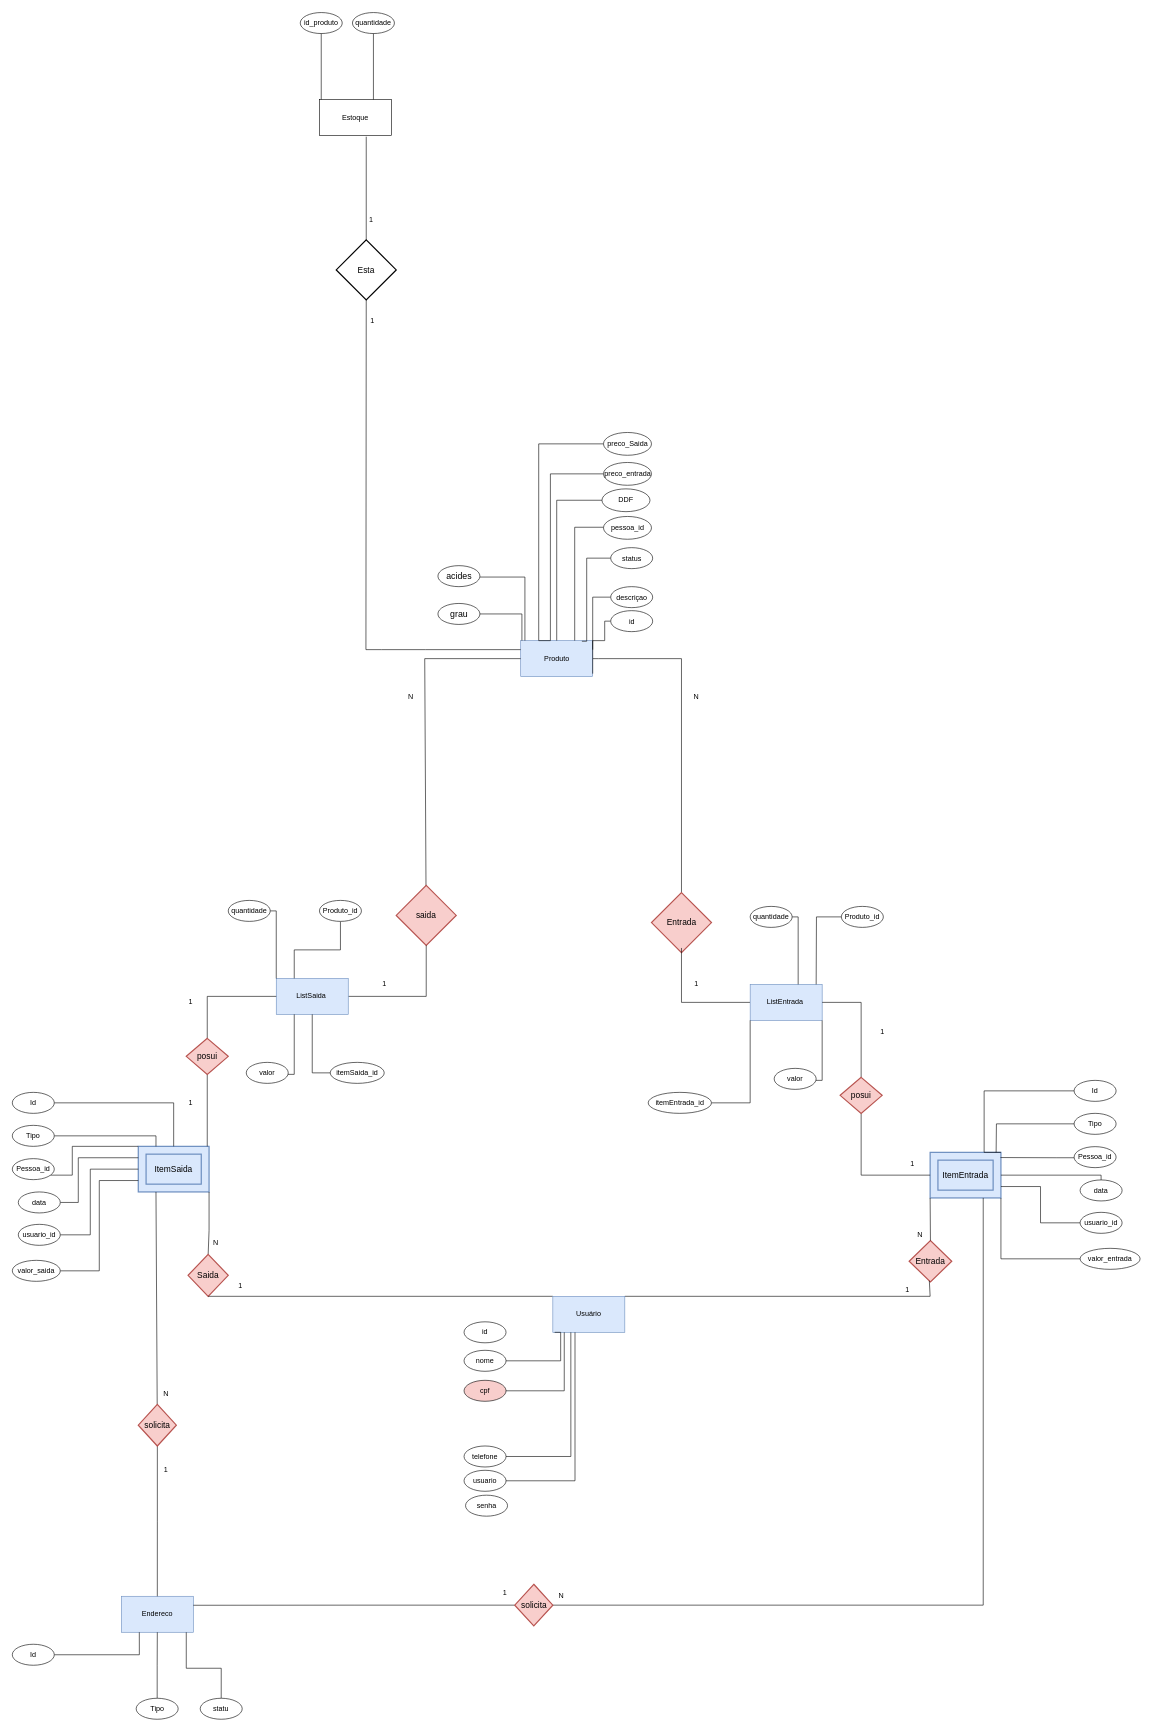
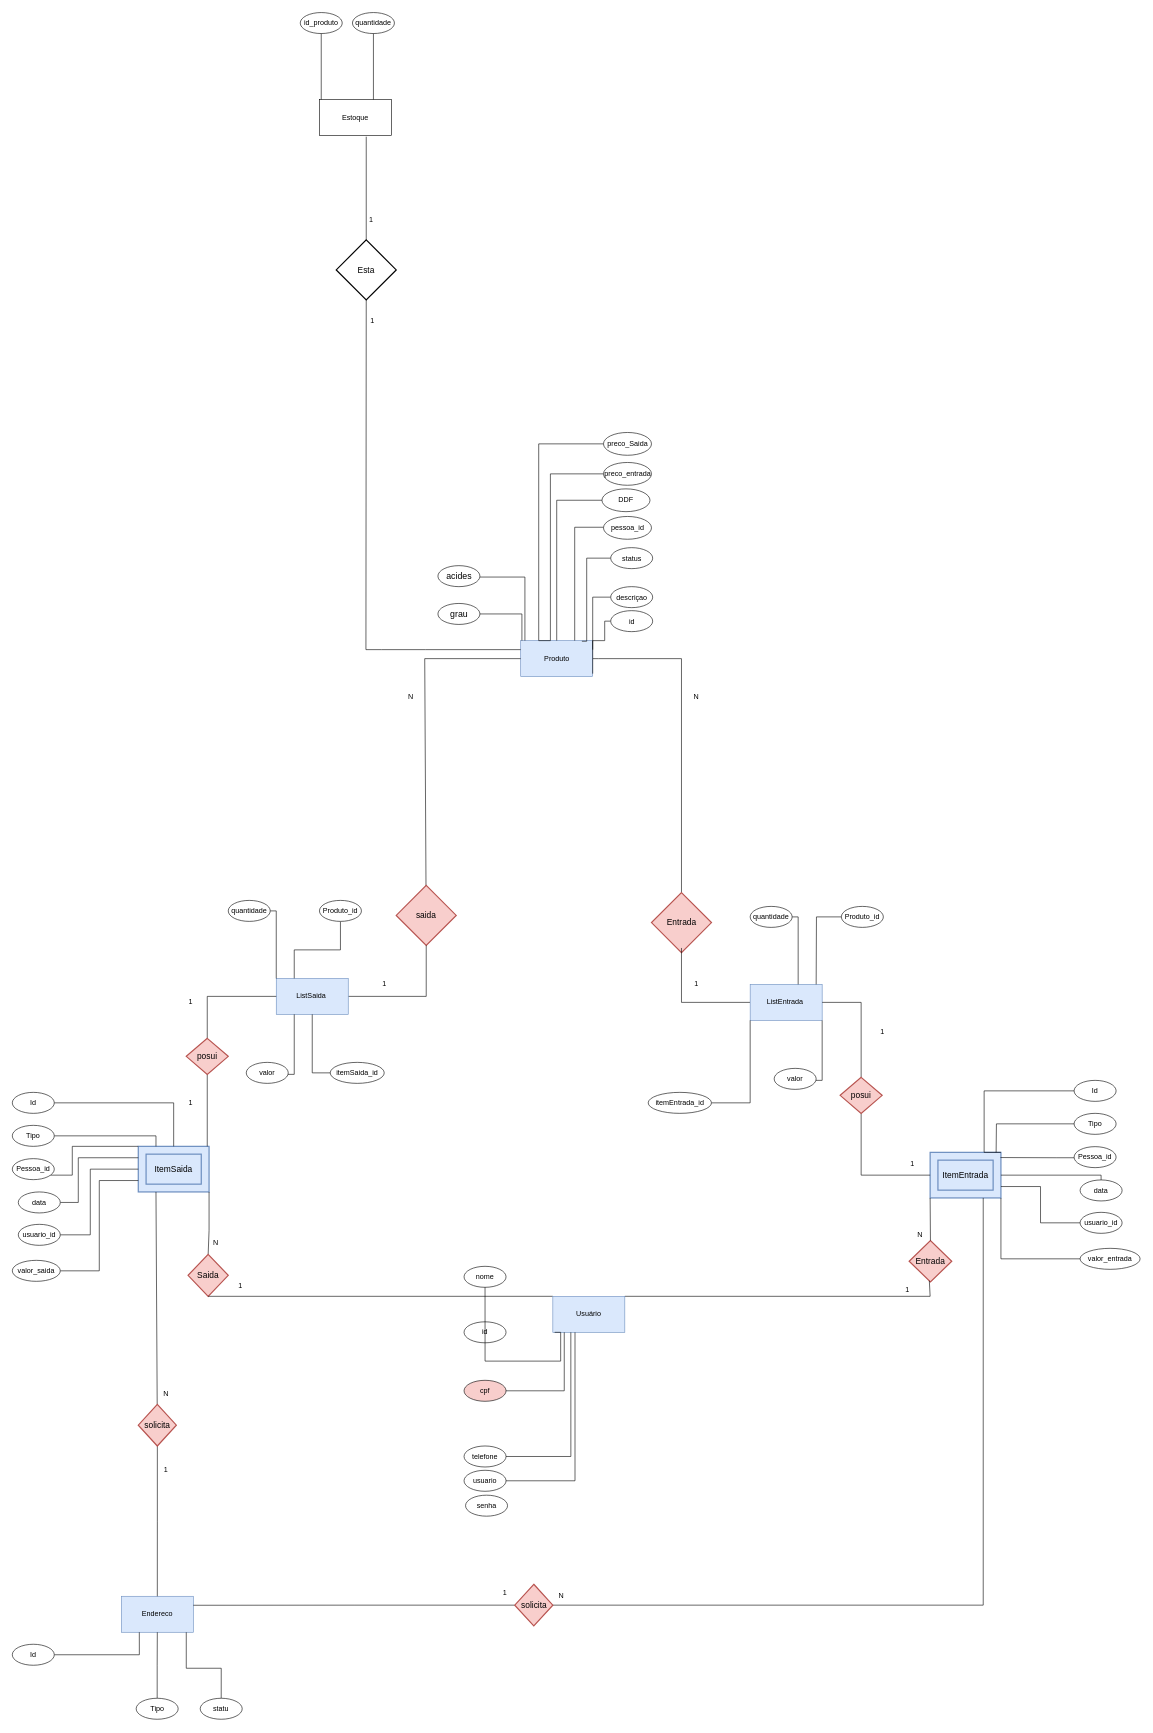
node "nome": moved (485, 1361) -> (485, 1277)
